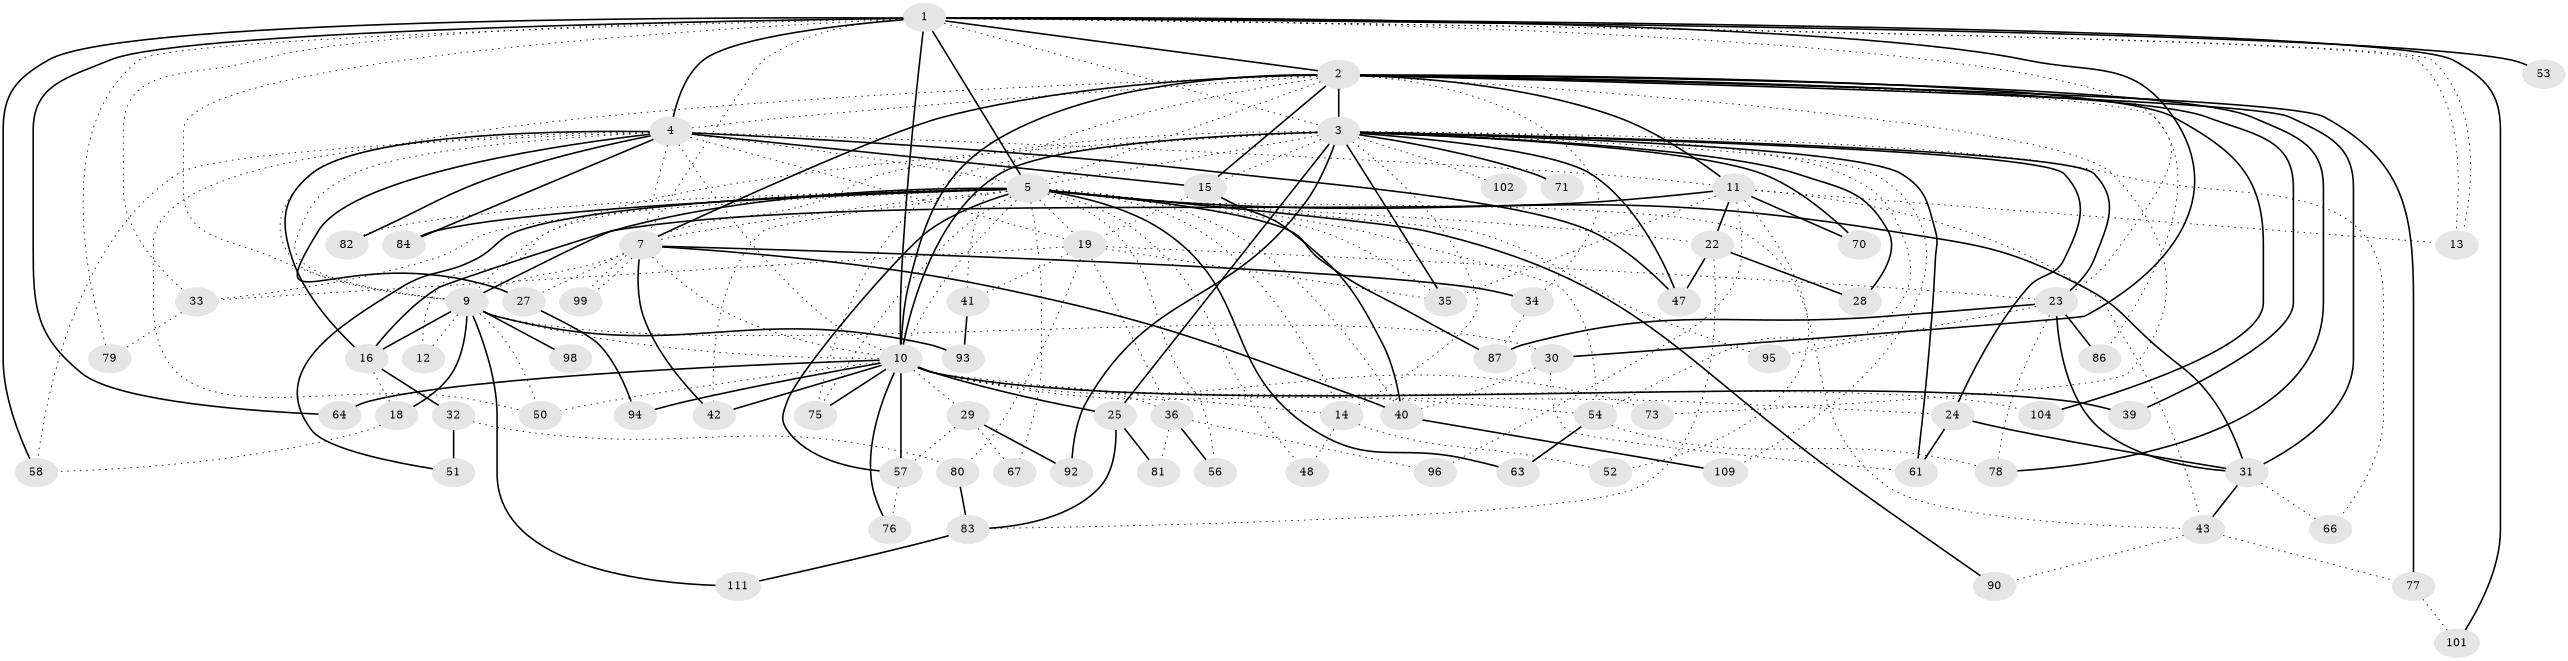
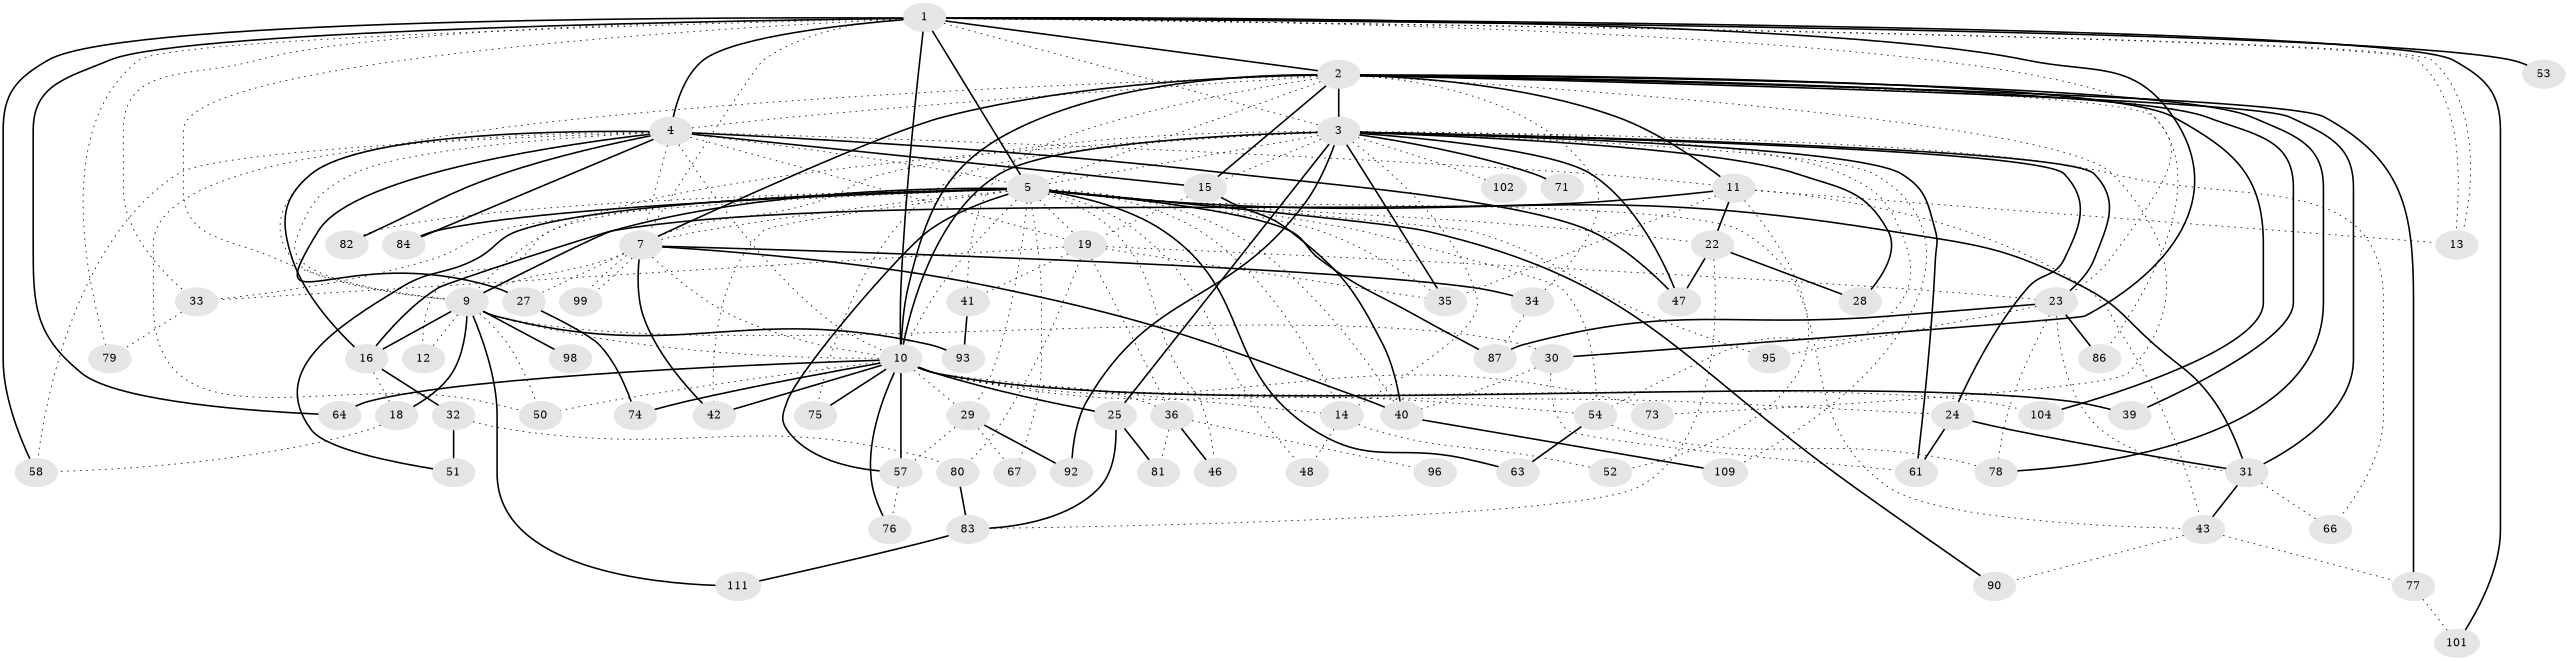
node "70": removed
edge "5" -- "75": now "5" -- "29"
edge "11" -- "96": removed
node "94": label "94" -> "74"
edge "23" -- "31": style bold -> dotted
node "56": label "56" -> "46"
